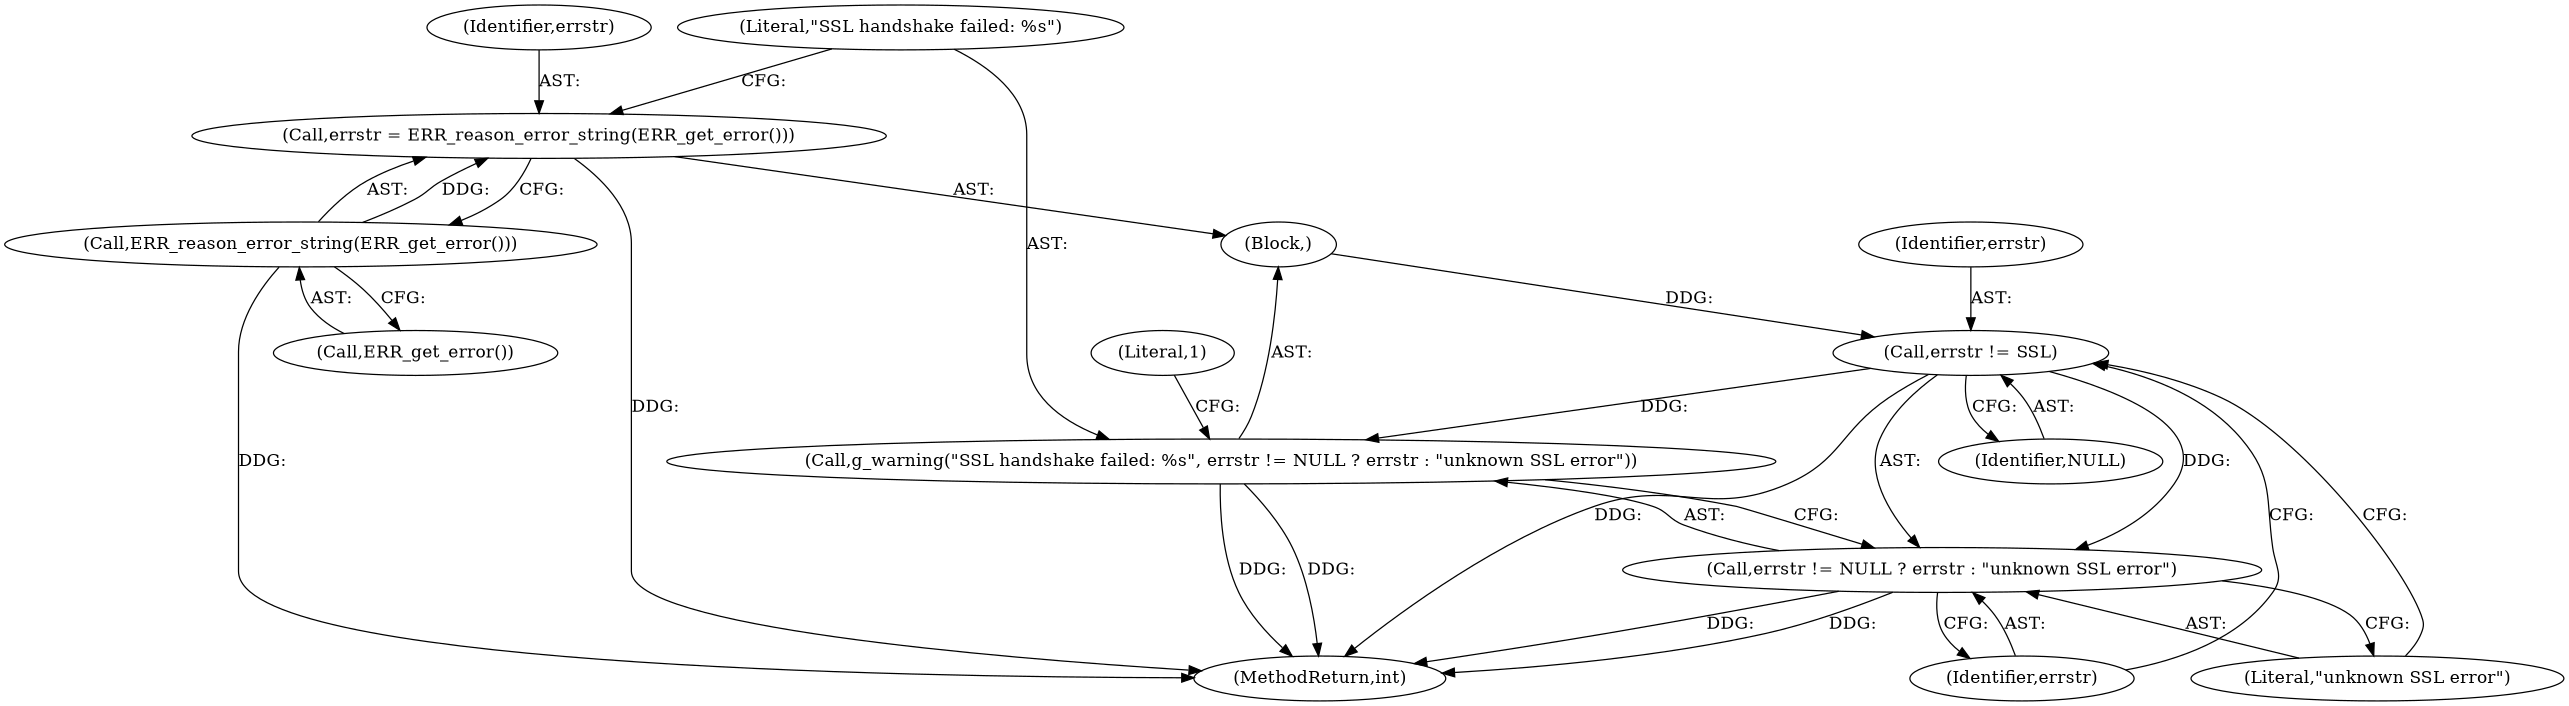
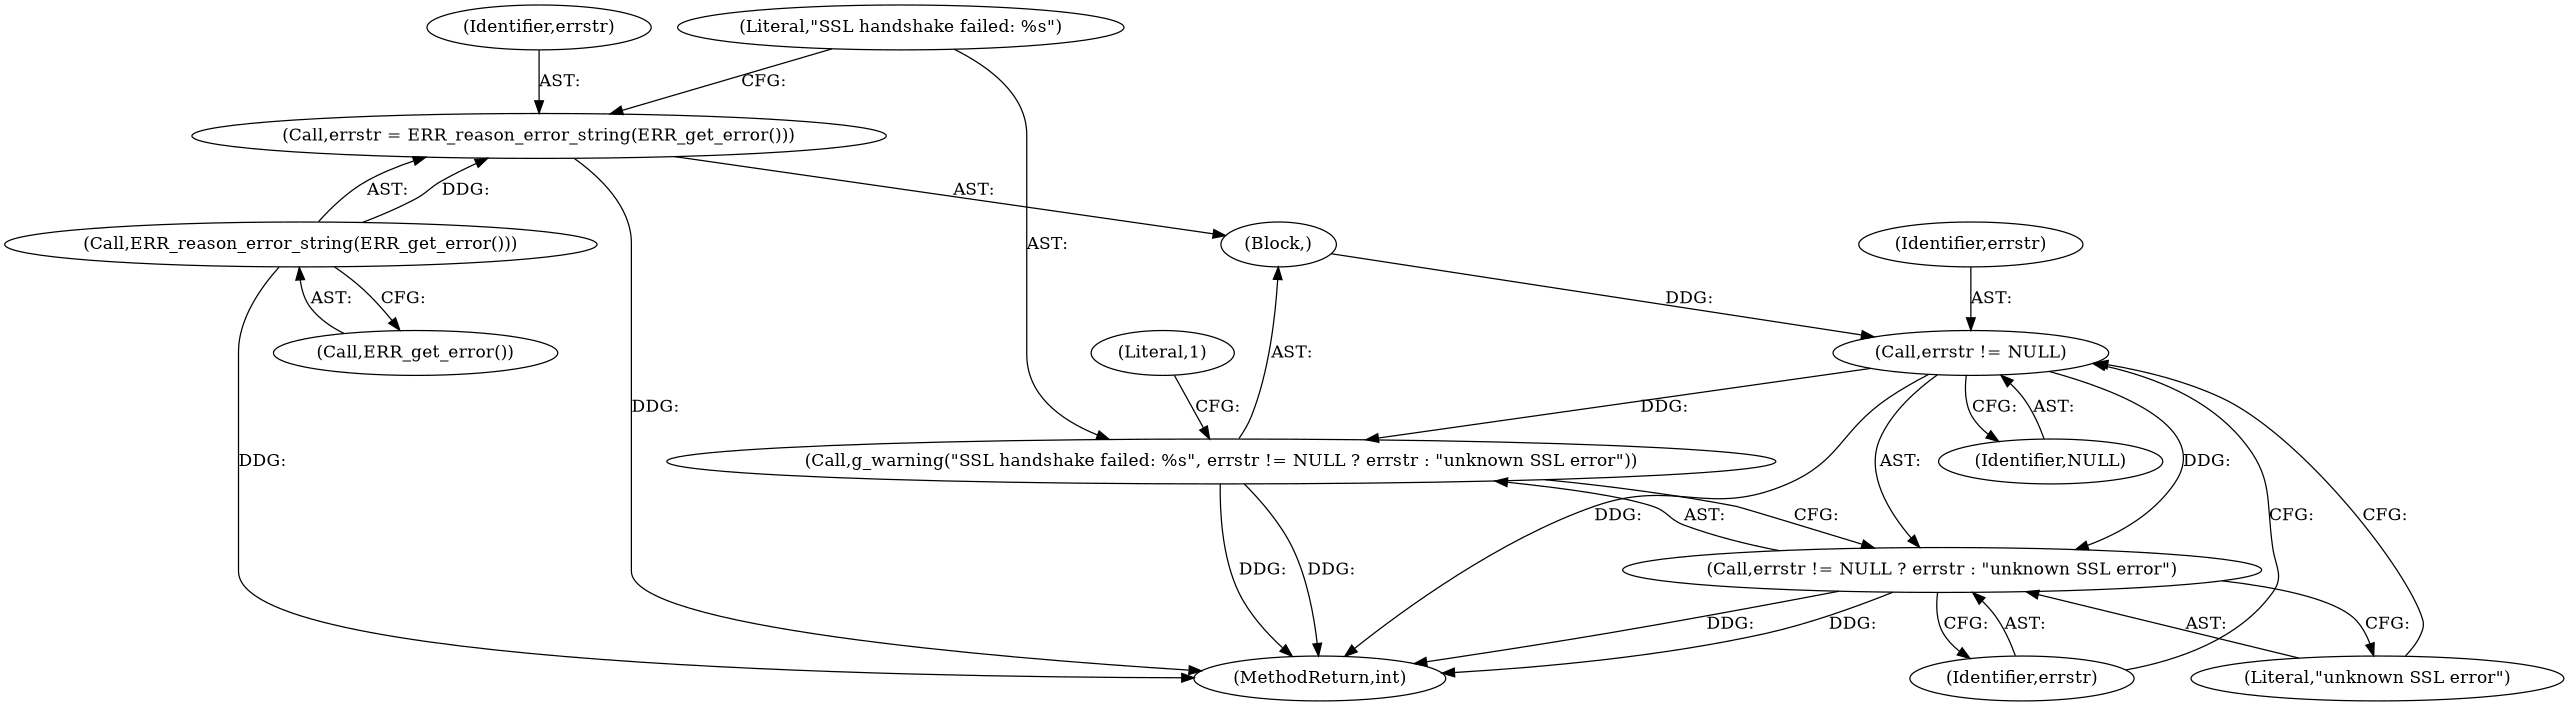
edge "(Call,errstr = ERR_reason_error_string(ERR_get_error()))" -> "(Call,ERR_reason_error_string(ERR_get_error()))": removed, label "CFG:"
node "(Call,errstr != SSL)": label "(Call,errstr != SSL)" -> "(Call,errstr != NULL)"
